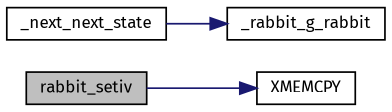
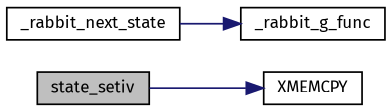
node "_next_next_state": label "_next_next_state" -> "_rabbit_next_state"
node "_rabbit_g_rabbit": label "_rabbit_g_rabbit" -> "_rabbit_g_func"
node "rabbit_setiv": label "rabbit_setiv" -> "state_setiv"
